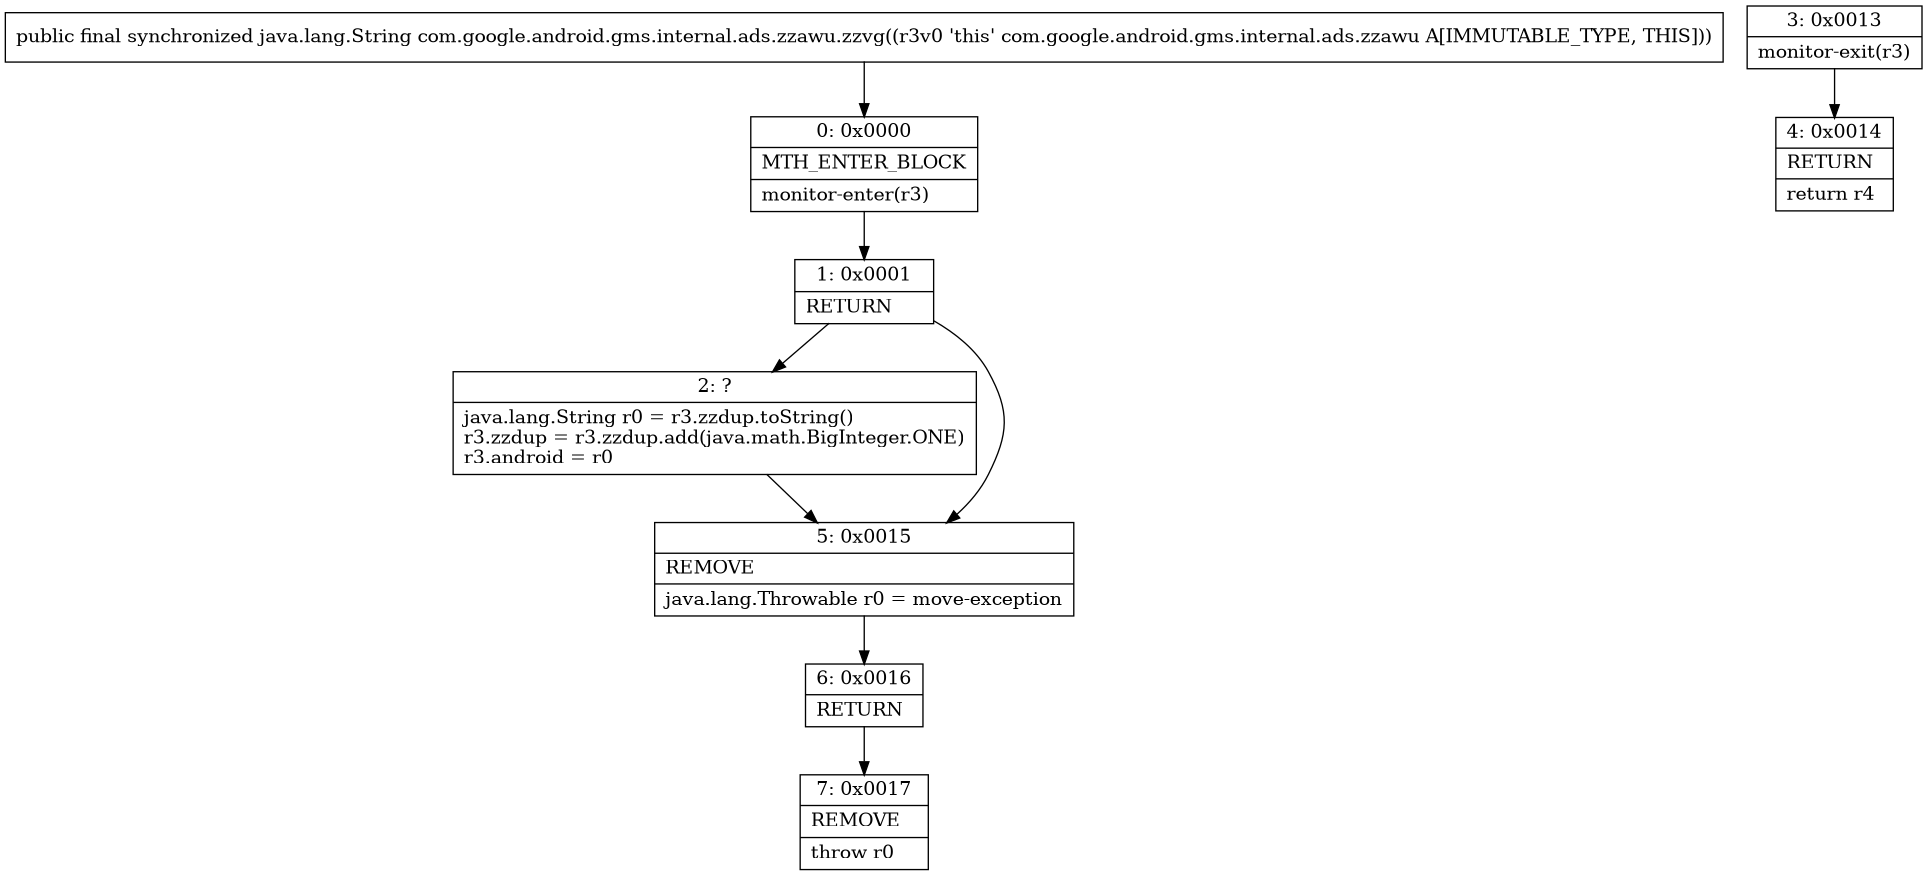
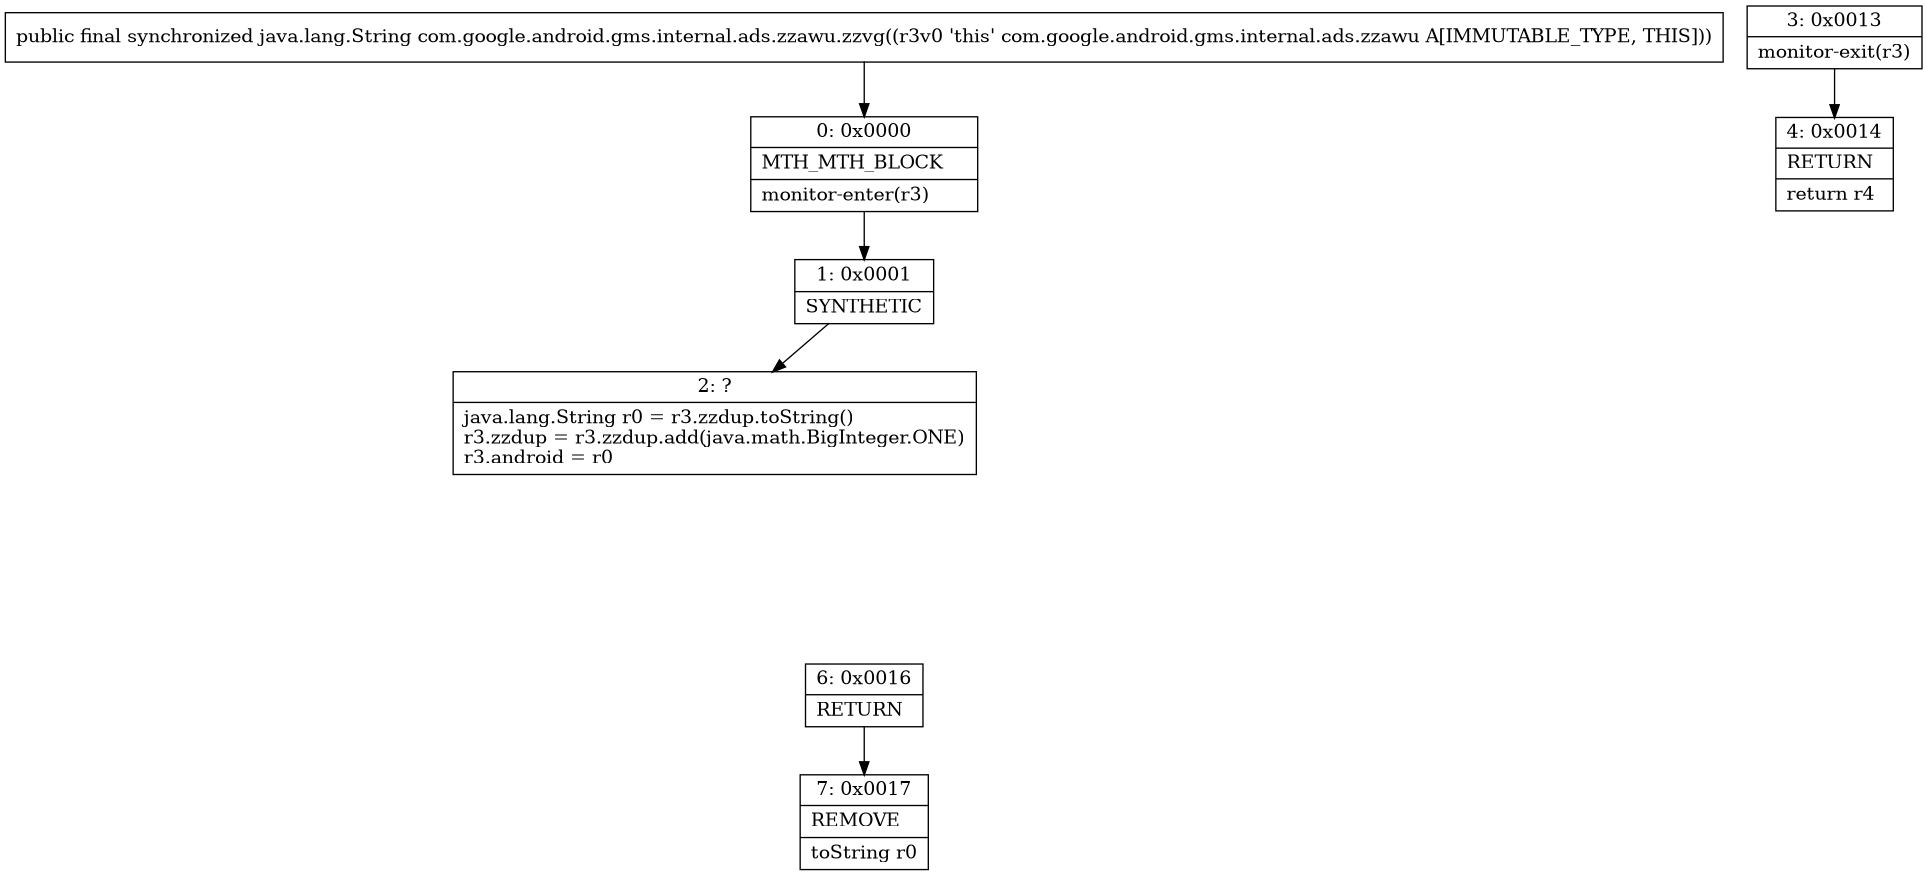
node "0: 0x0000": text "MTH_ENTER_BLOCK" -> "MTH_MTH_BLOCK"
node "1: 0x0001": text "RETURN" -> "SYNTHETIC"
node "5: 0x0015": removed
node "7: 0x0017": text "throw r0" -> "toString r0"
